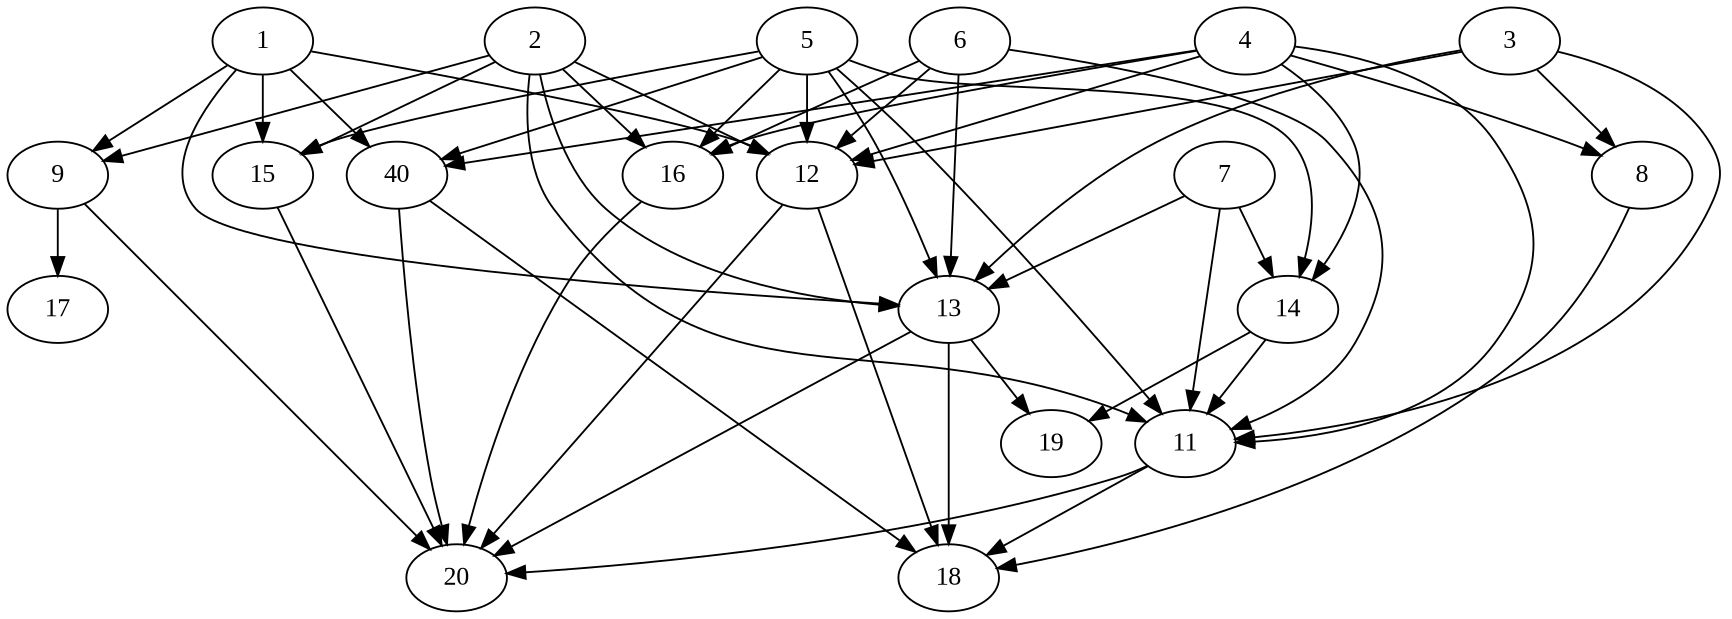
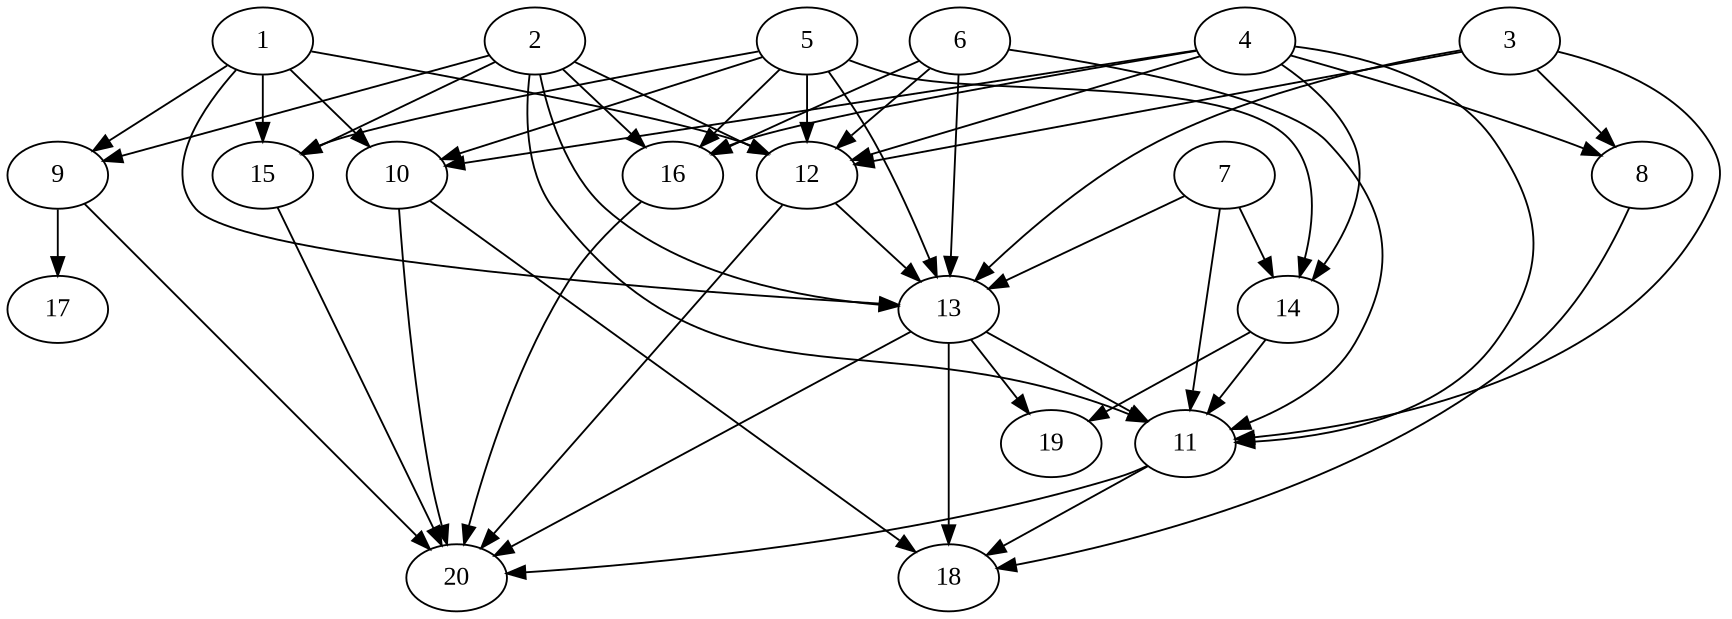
node "40": label "40" -> "10"
edge "5" -> "11": now "13" -> "11"
edge "12" -> "18": now "12" -> "13"
